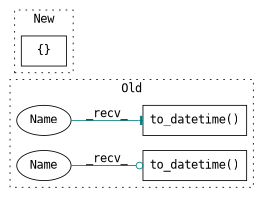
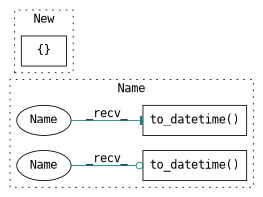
cluster "Old": label "Old" -> "Name"
